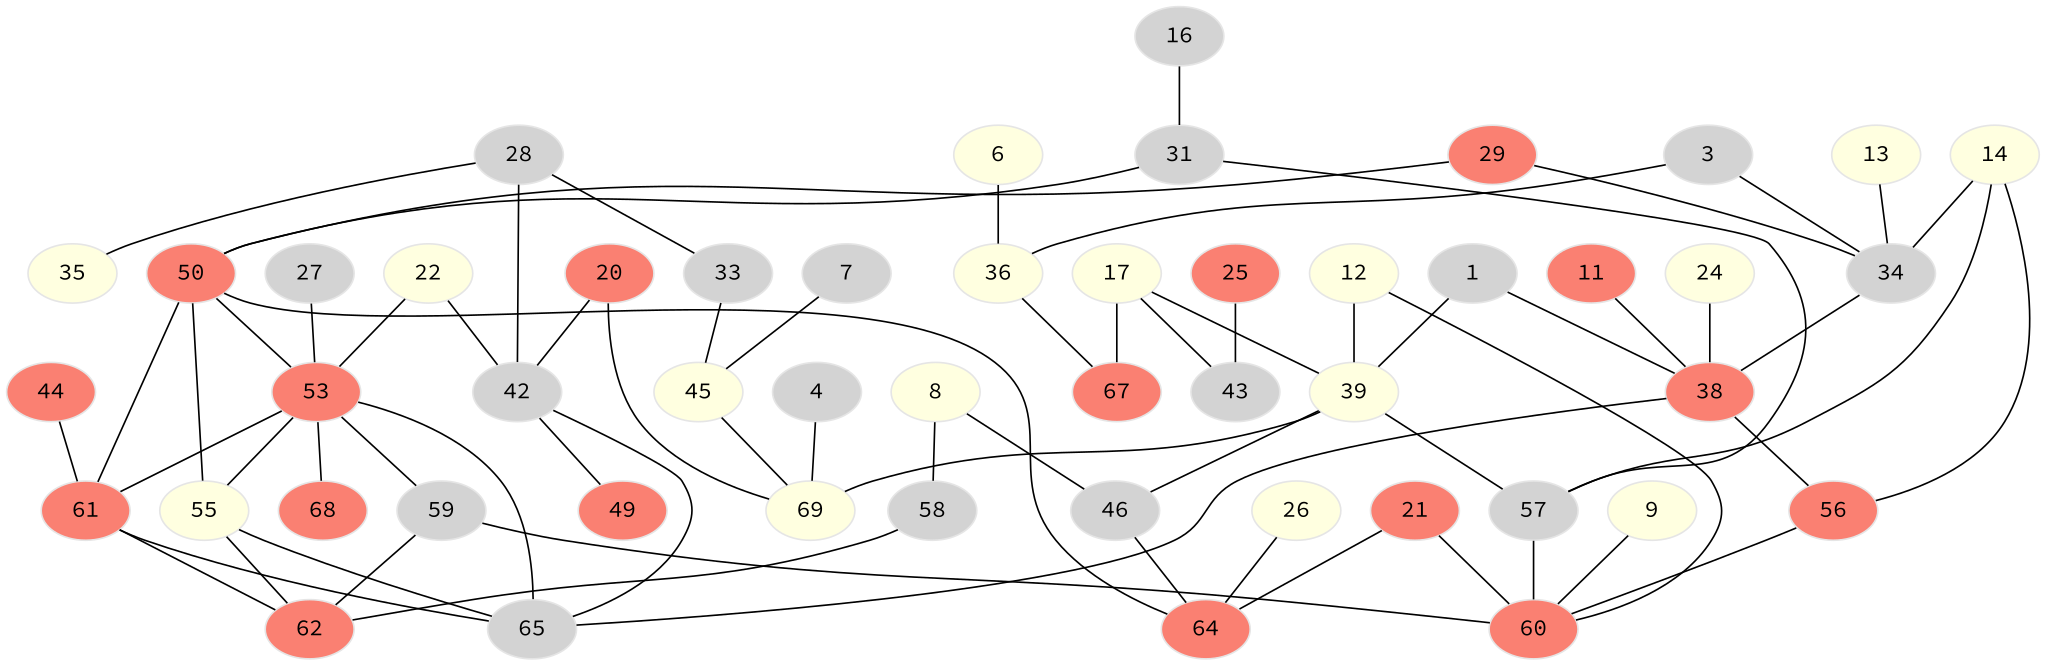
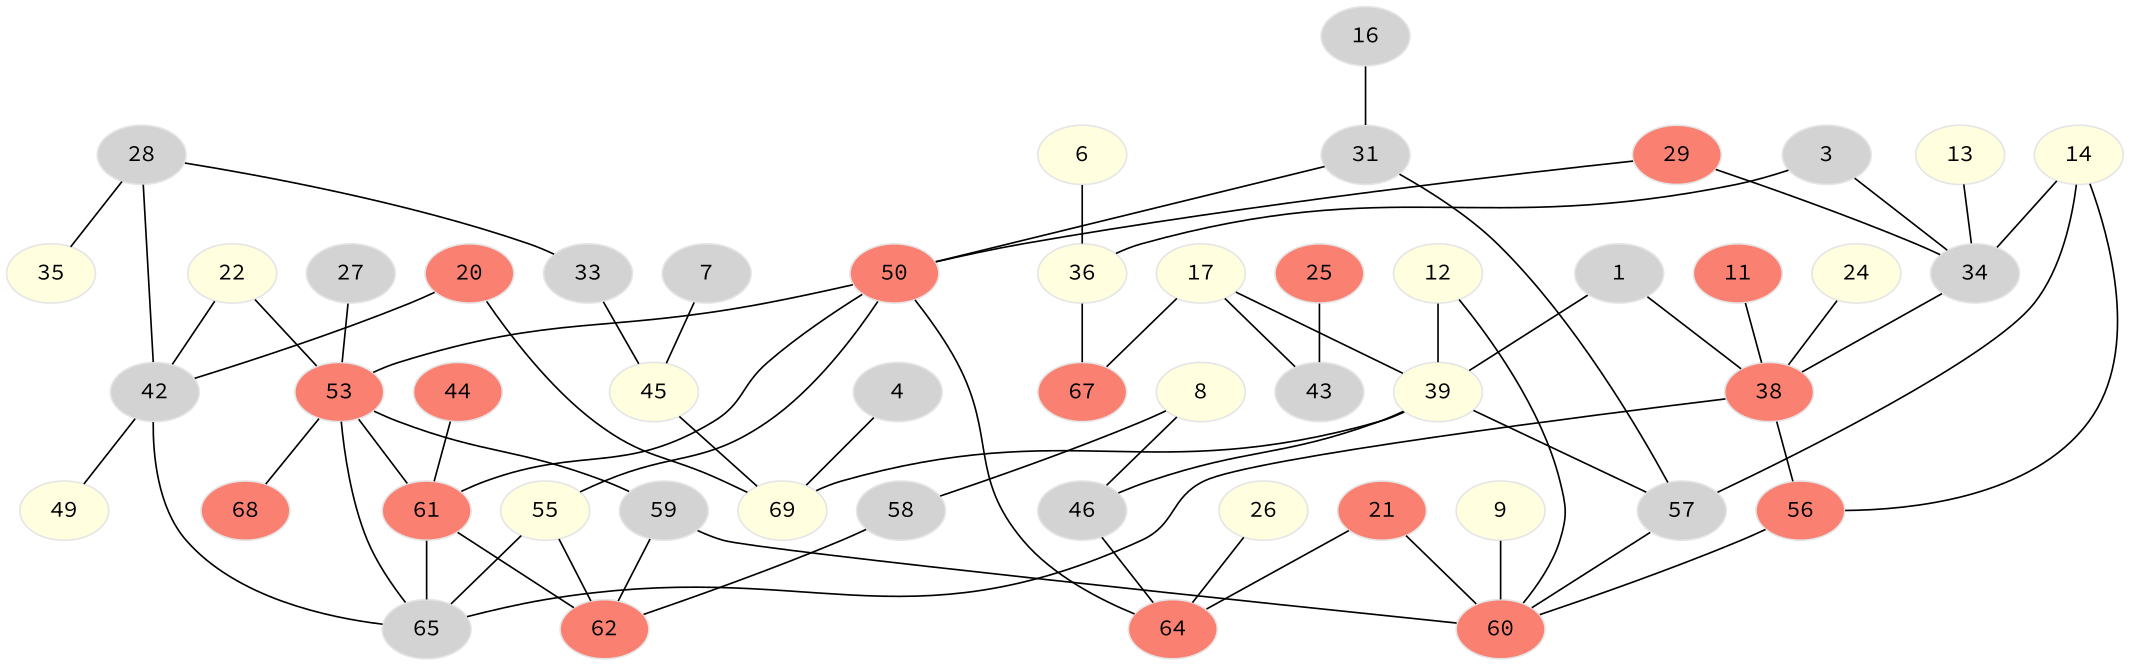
edge "53" -- "55": removed
node "49": fillcolor salmon -> lightyellow
